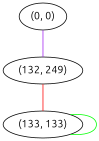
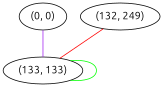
edge "(0, 0)" -- "(132, 249)": now "(0, 0)" -- "(133, 133)"
